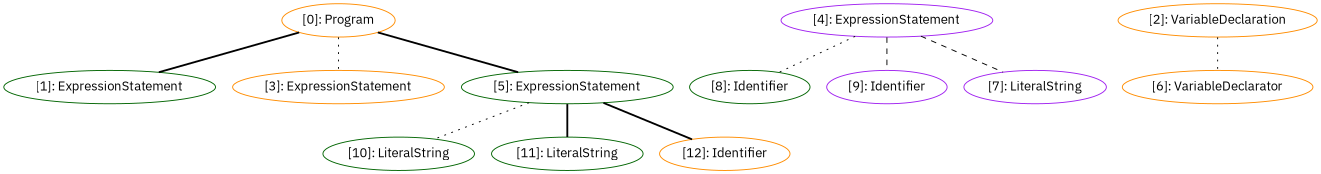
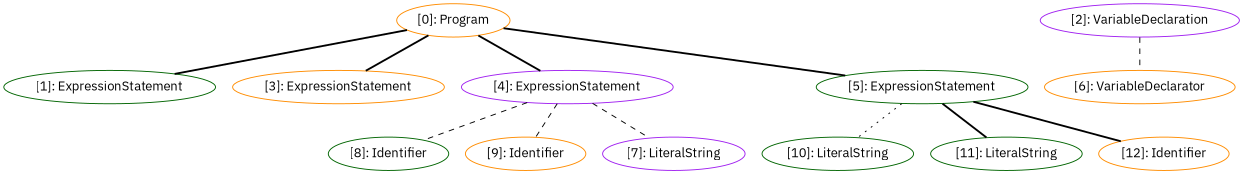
node "[2]: VariableDeclaration": color darkorange -> purple
edge "[0]: Program" -- "[4]: ExpressionStatement": added
edge "[0]: Program" -- "[3]: ExpressionStatement": style dotted -> bold
edge "[4]: ExpressionStatement" -- "[8]: Identifier": style dotted -> dashed
edge "[2]: VariableDeclaration" -- "[6]: VariableDeclarator": style dotted -> dashed
node "[9]: Identifier": color purple -> darkorange
